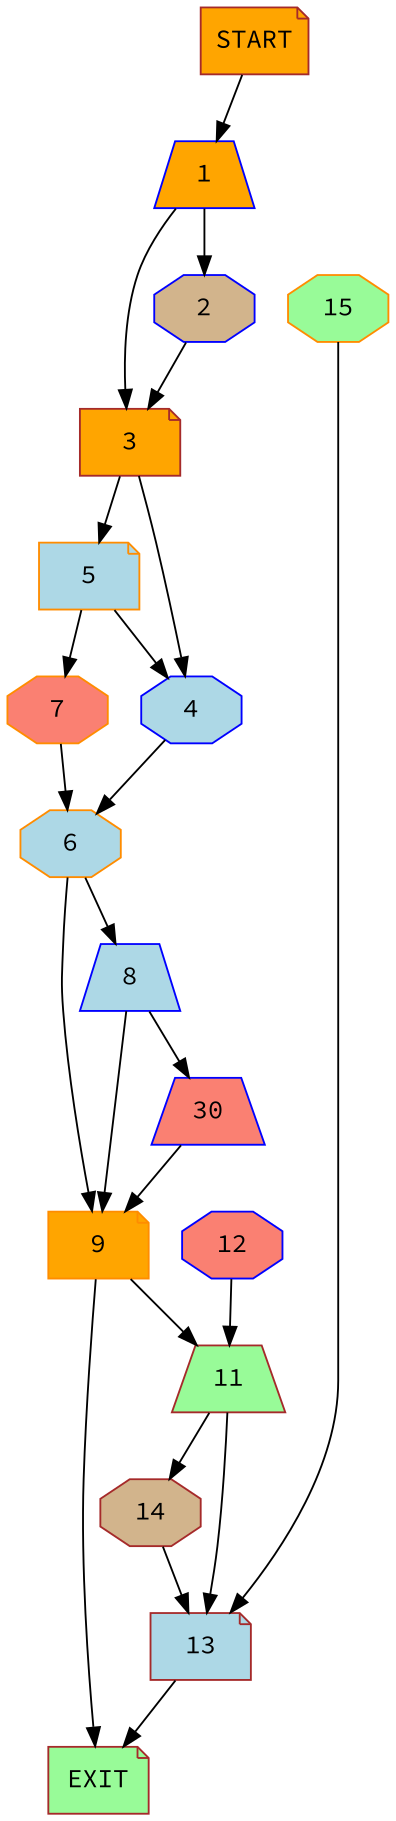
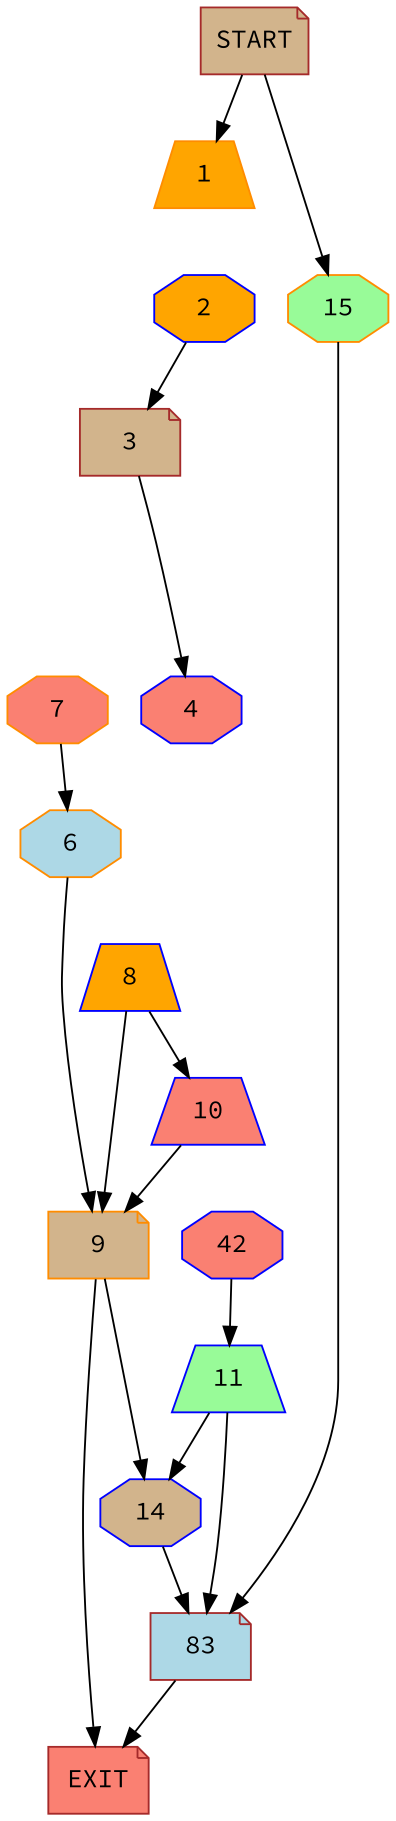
node "START": fillcolor orange -> tan
edge "START" -> "15": added
node "1": color blue -> darkorange
edge "1" -> "2": removed
edge "1" -> "3": removed
node "2": fillcolor tan -> orange
node "3": fillcolor orange -> tan
node "5": removed
node "4": fillcolor lightblue -> salmon
edge "4" -> "6": removed
edge "6" -> "8": removed
node "8": fillcolor lightblue -> orange
node "30": label "30" -> "10"
node "9": fillcolor orange -> tan
node "12": label "12" -> "42"
edge "9" -> "11": now "9" -> "14"
node "11": color brown -> blue
node "14": color brown -> blue
node "13": label "13" -> "83"
node "EXIT": fillcolor palegreen -> salmon
